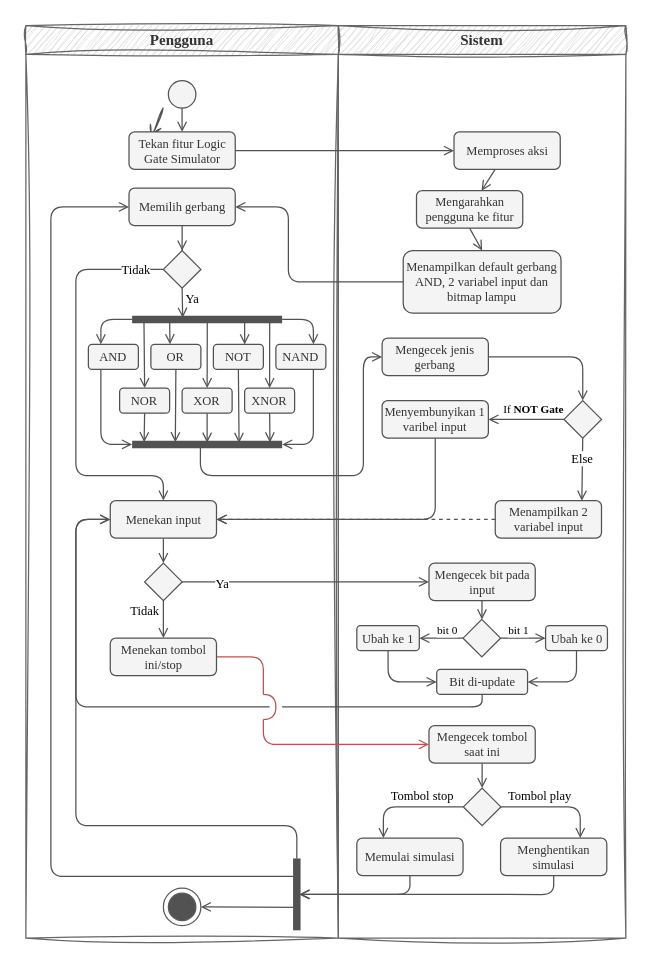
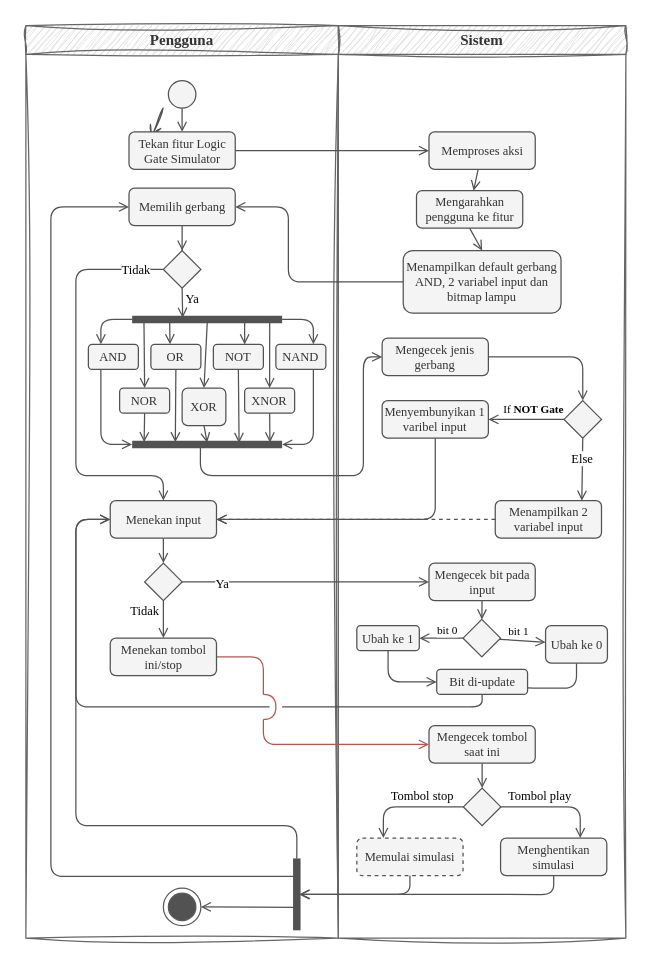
node "Memproses aksi": moved (507, 151) -> (482, 151)
node "XOR": size 50x25 -> 44x38
node "Ubah ke 0": size 62x25 -> 62x38
node "Memulai simulasi": style solid -> dashed
